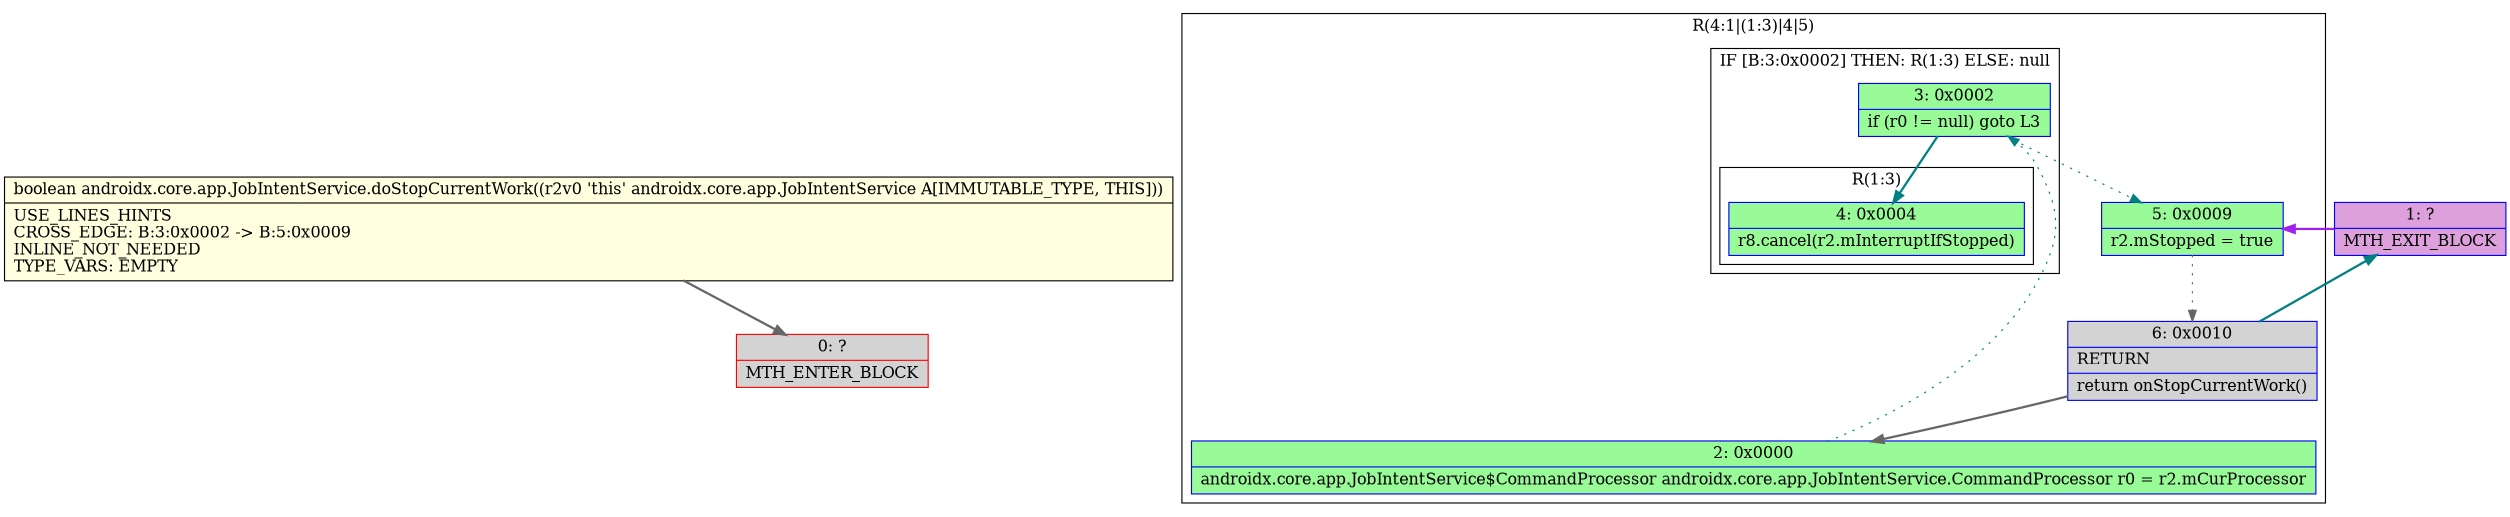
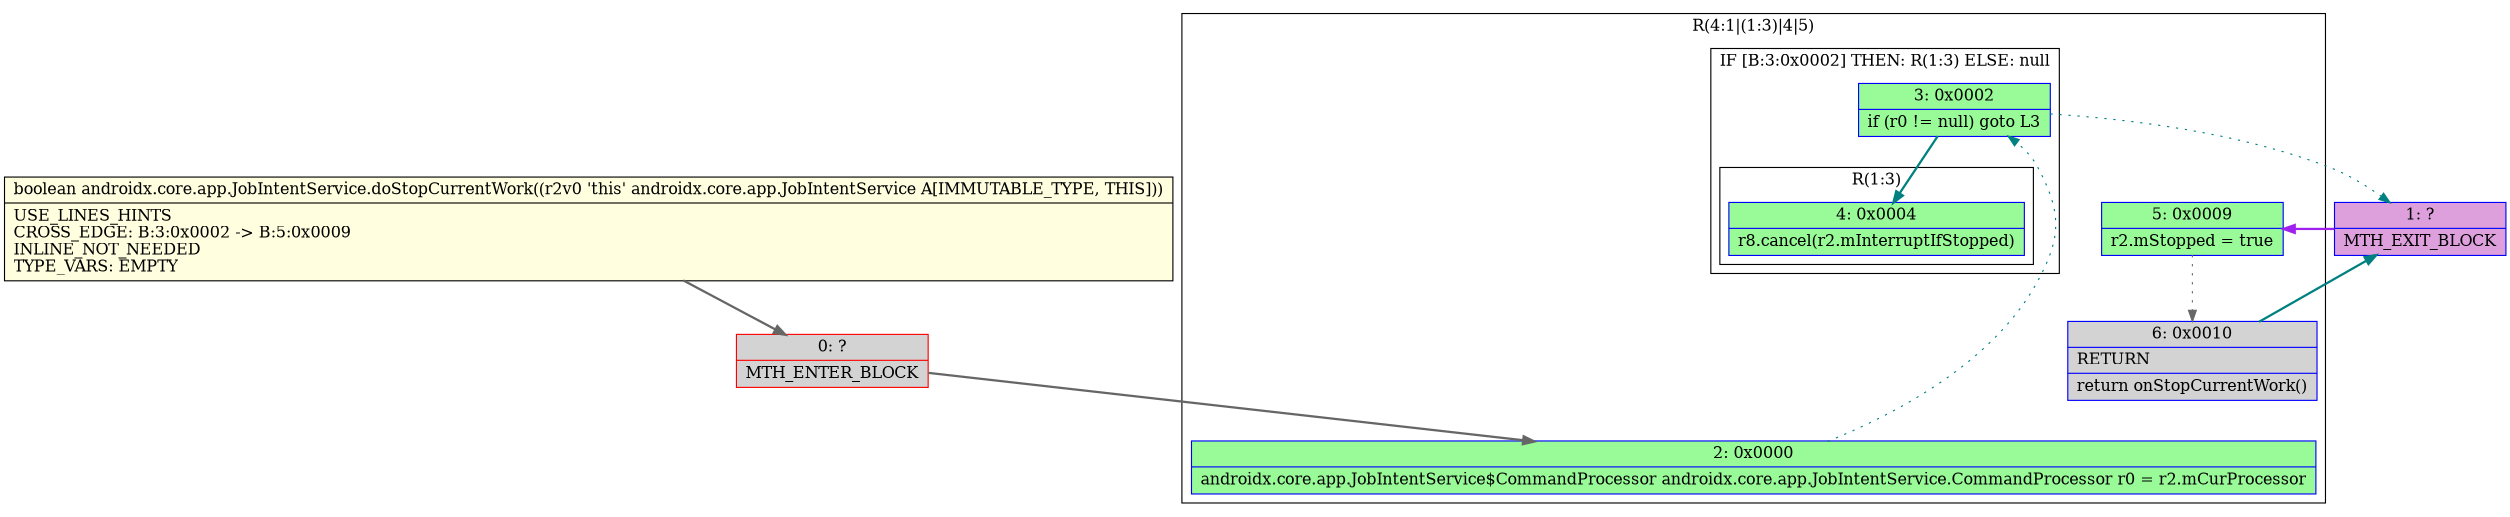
edge "3: 0x0002" -> "5: 0x0009": now "3: 0x0002" -> "1: ?"
edge "6: 0x0010" -> "2: 0x0000": now "0: ?" -> "2: 0x0000"
